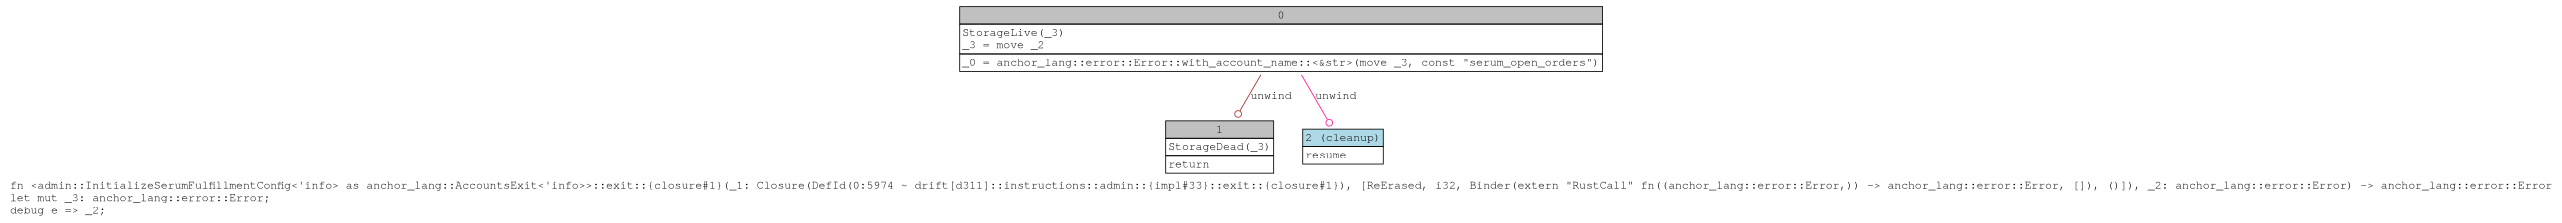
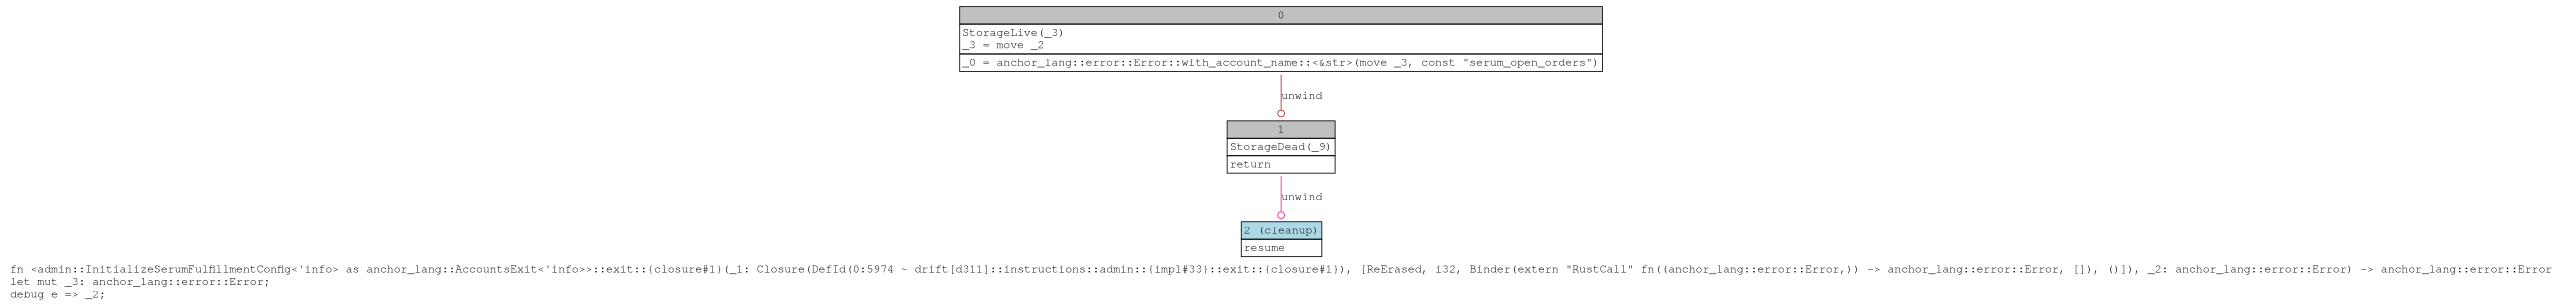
edge "0" -> "2 (cleanup)": now "1" -> "2 (cleanup)"
node "1": text "StorageDead(_3)" -> "StorageDead(_9)"
